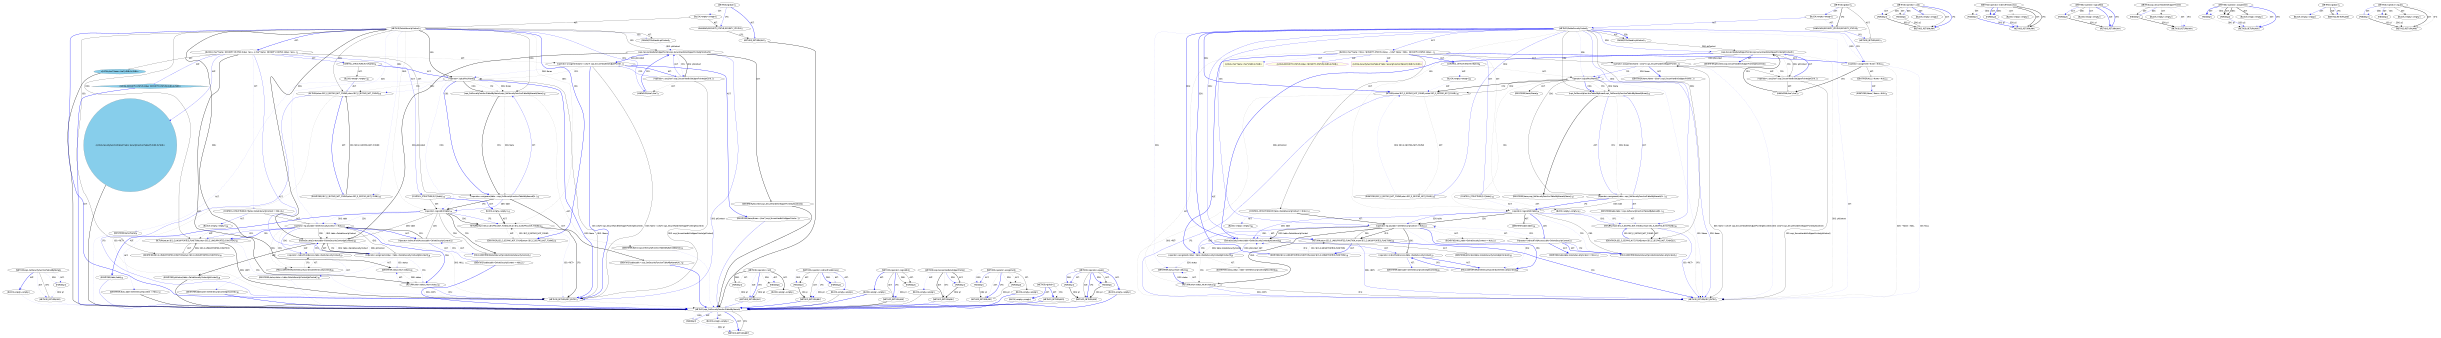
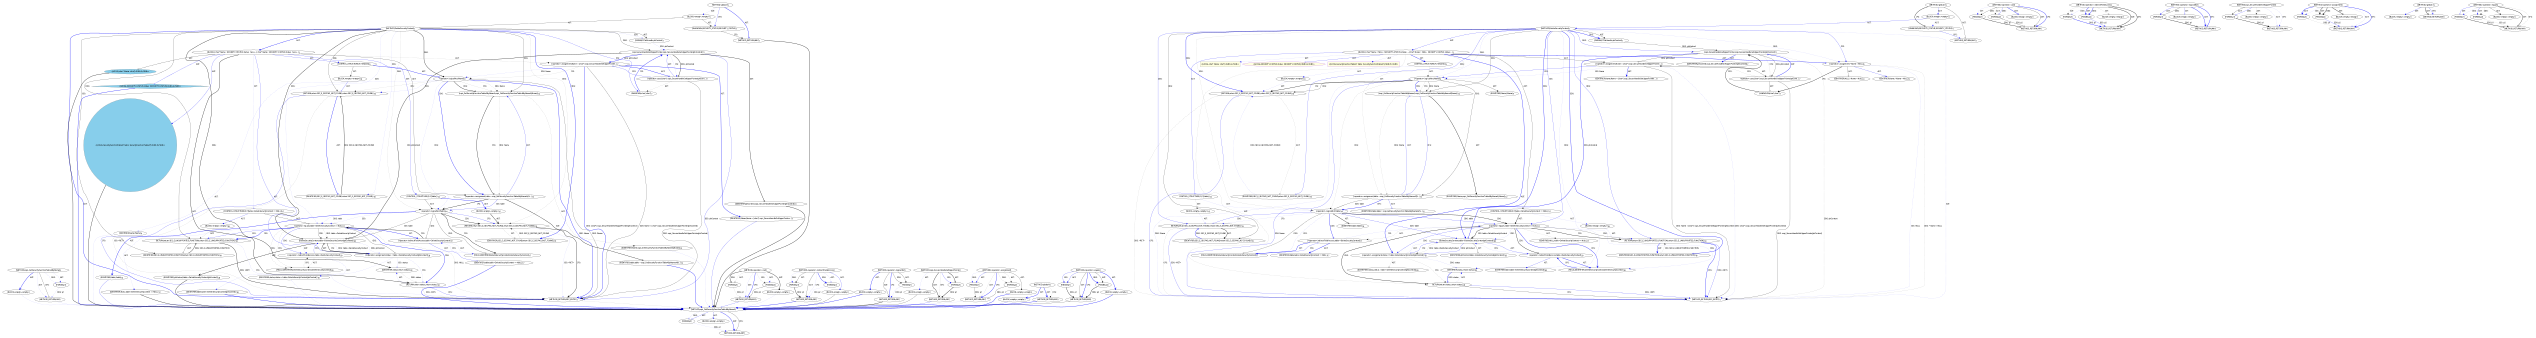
edge "(IDENTIFIER,NULL,* Name = NULL)" -> "(IDENTIFIER,Name,* Name = NULL)": now "(<operator>.assignment,* Name = NULL)" -> "(IDENTIFIER,Name,* Name = NULL)"
